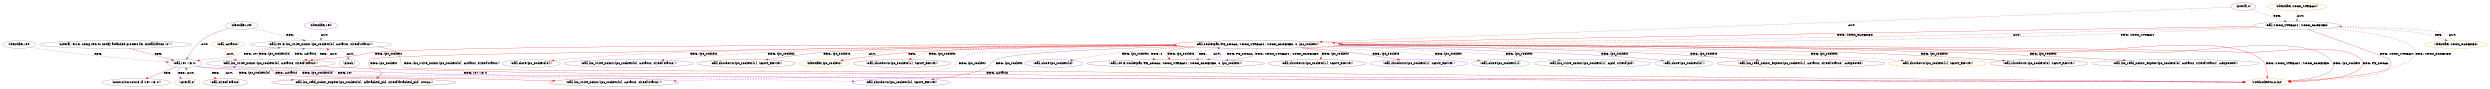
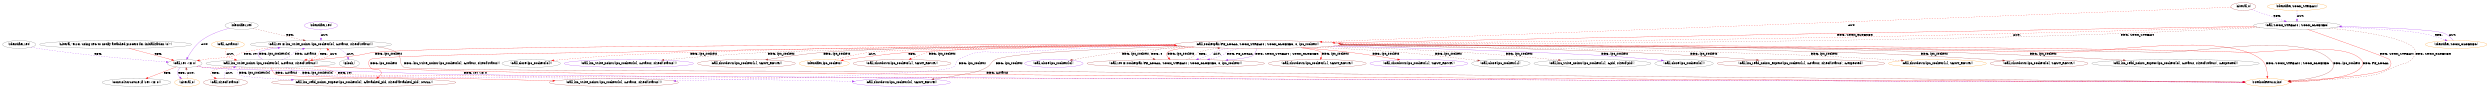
edge "(Identifier,SOCK_CLOEXEC)" -> "(Call,SOCK_STREAM | SOCK_CLOEXEC)": style dashed -> solid
edge "(Call,SOCK_STREAM | SOCK_CLOEXEC)" -> "(Identifier,SOCK_CLOEXEC)": color brown -> purple
